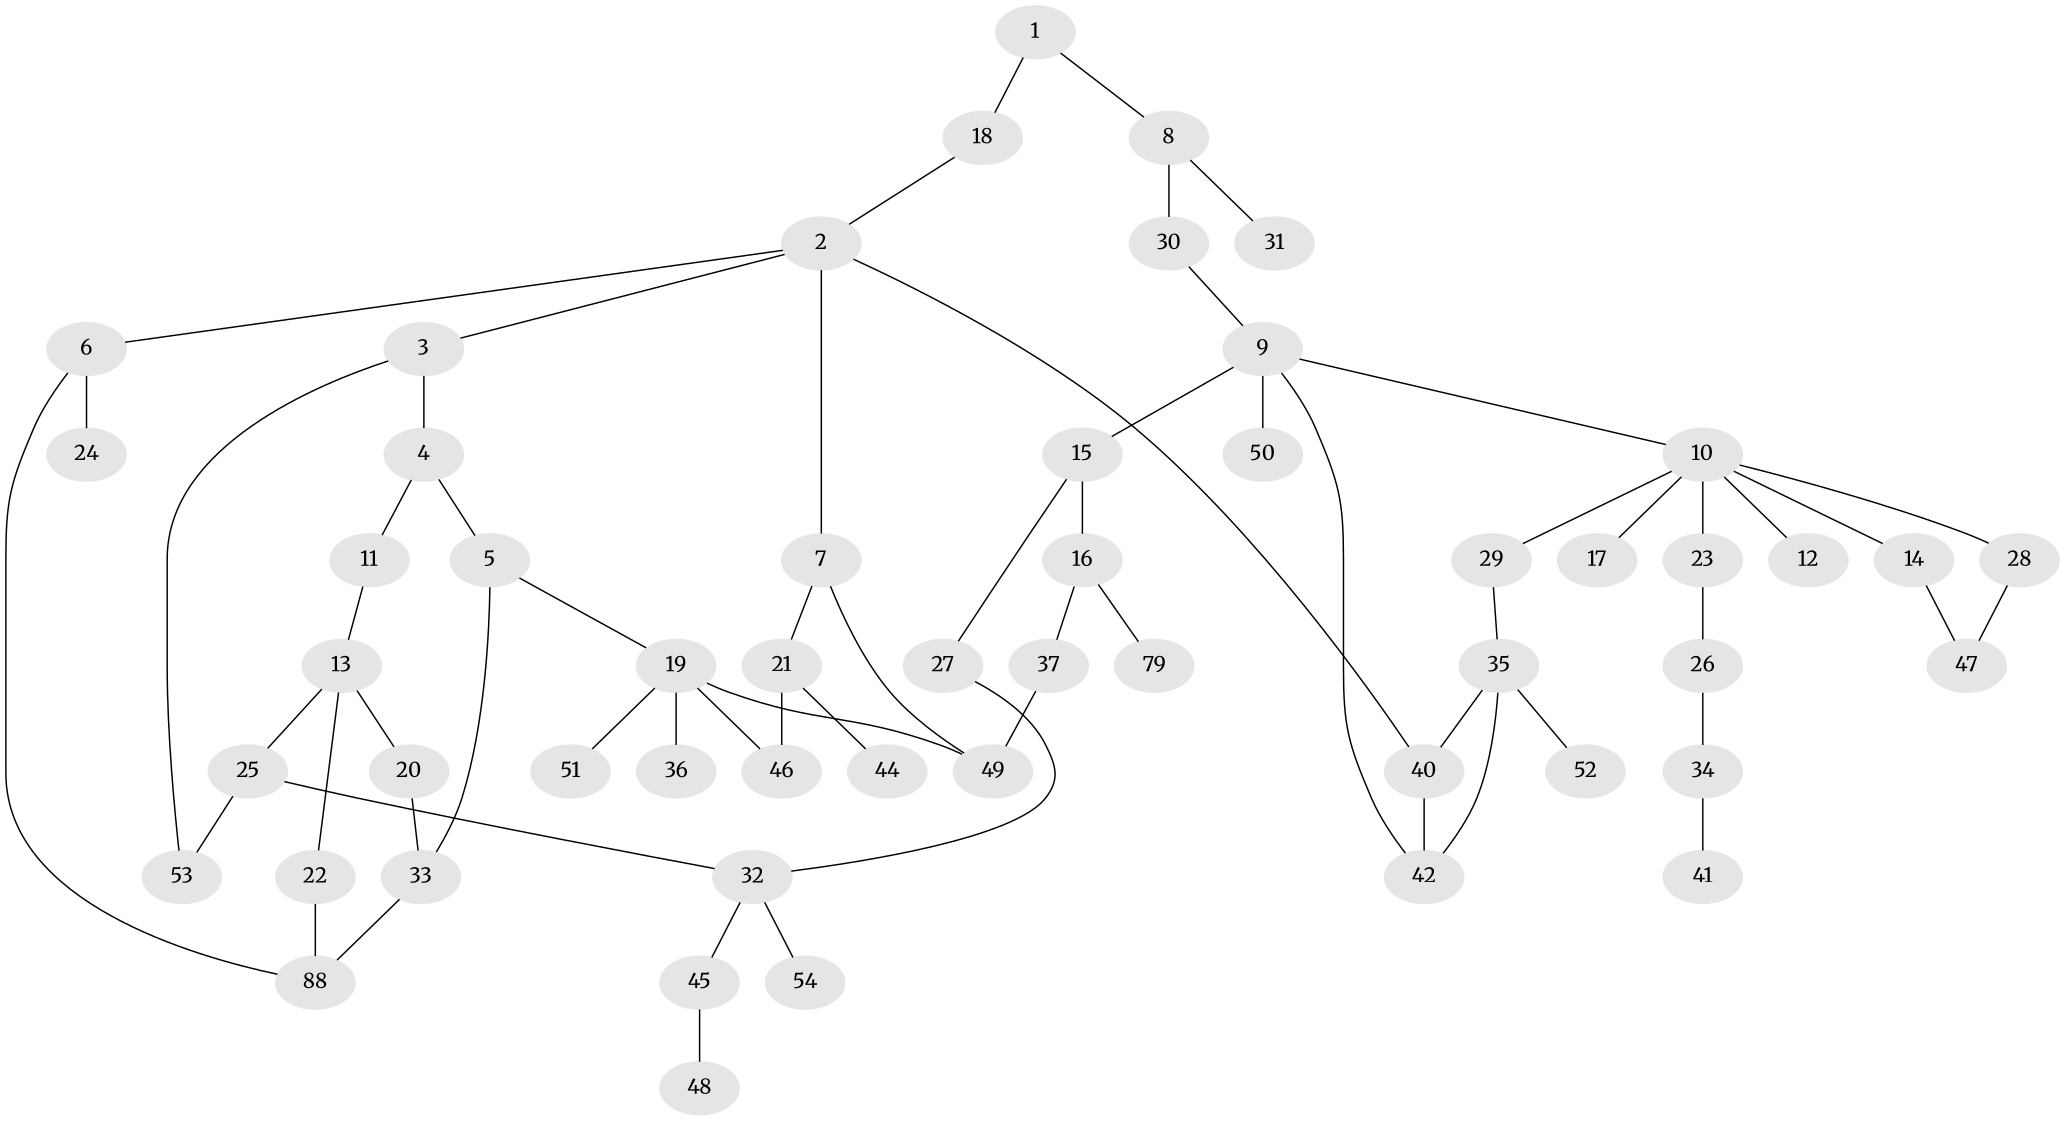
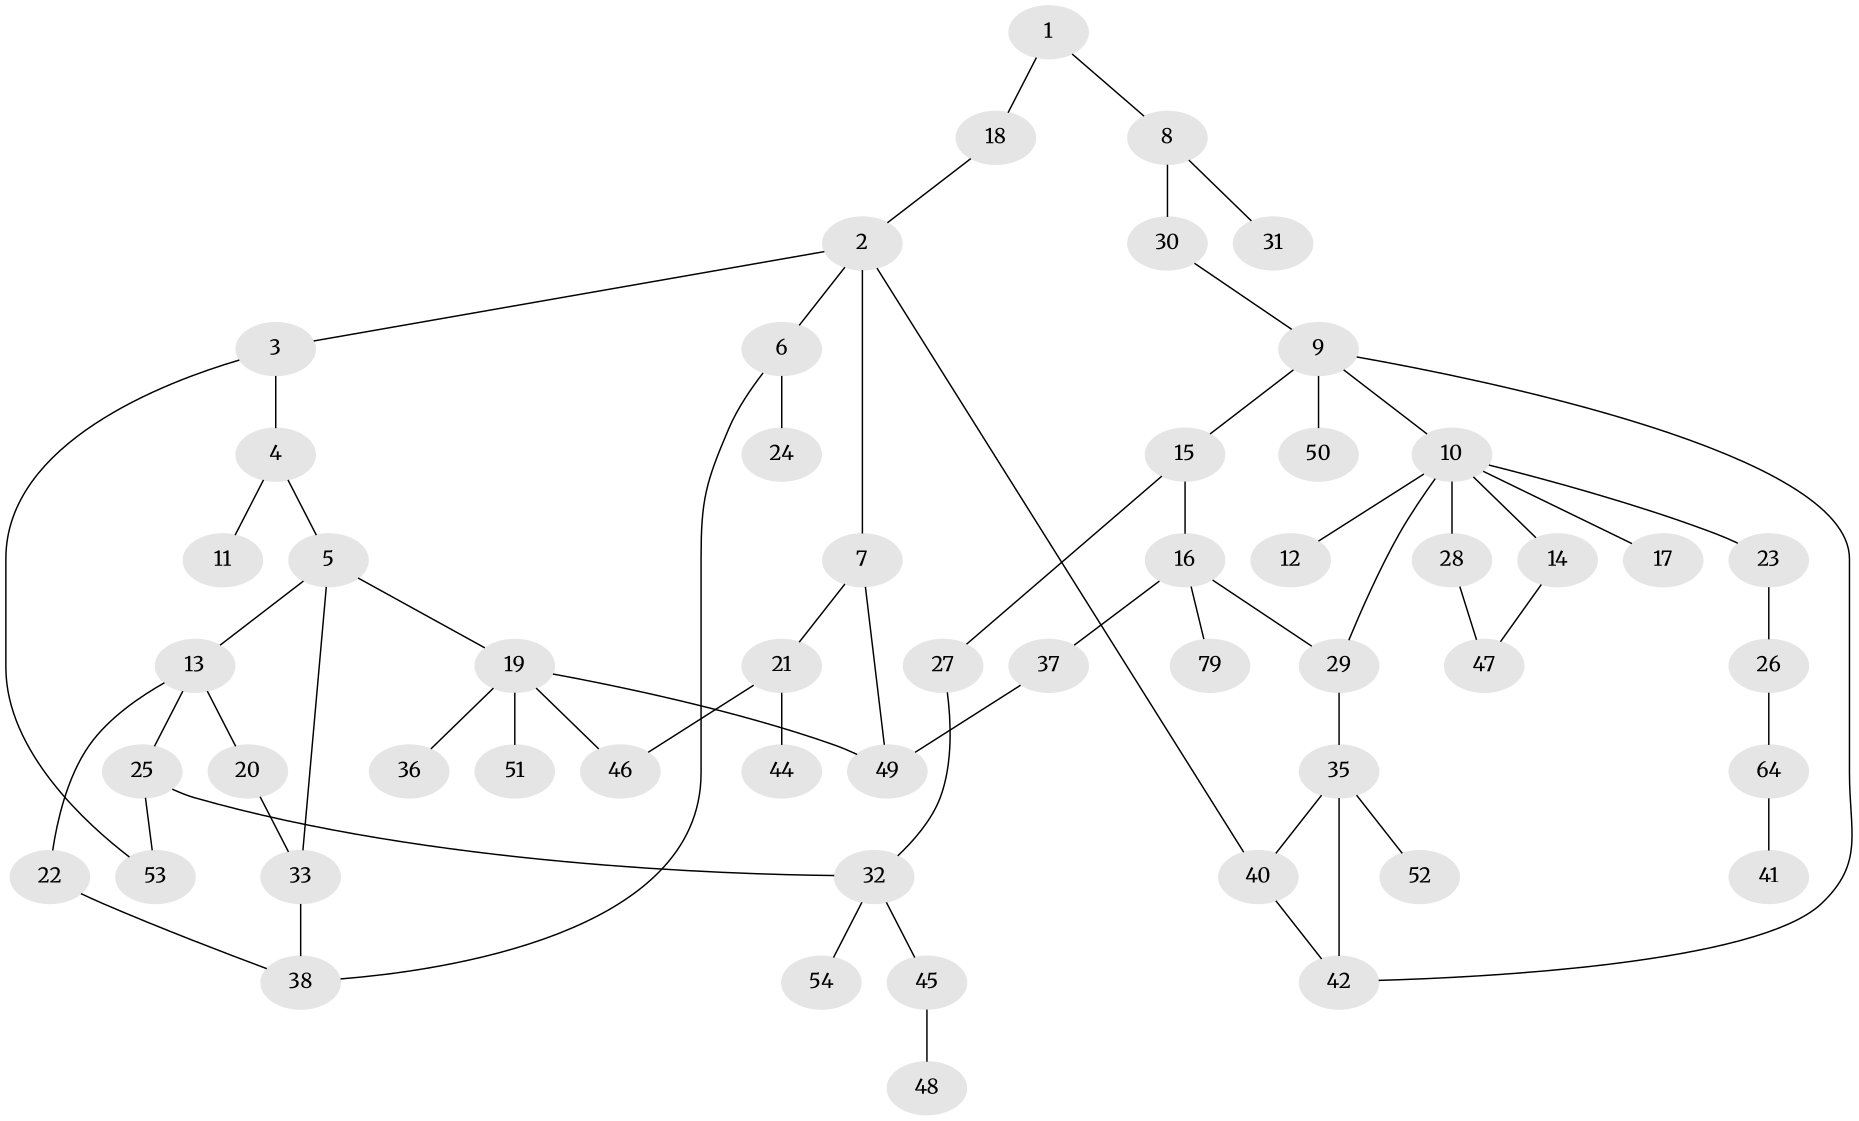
edge "11" -- "13": now "5" -- "13"
edge "16" -- "29": added
node "34": label "34" -> "64"
node "88": label "88" -> "38"
